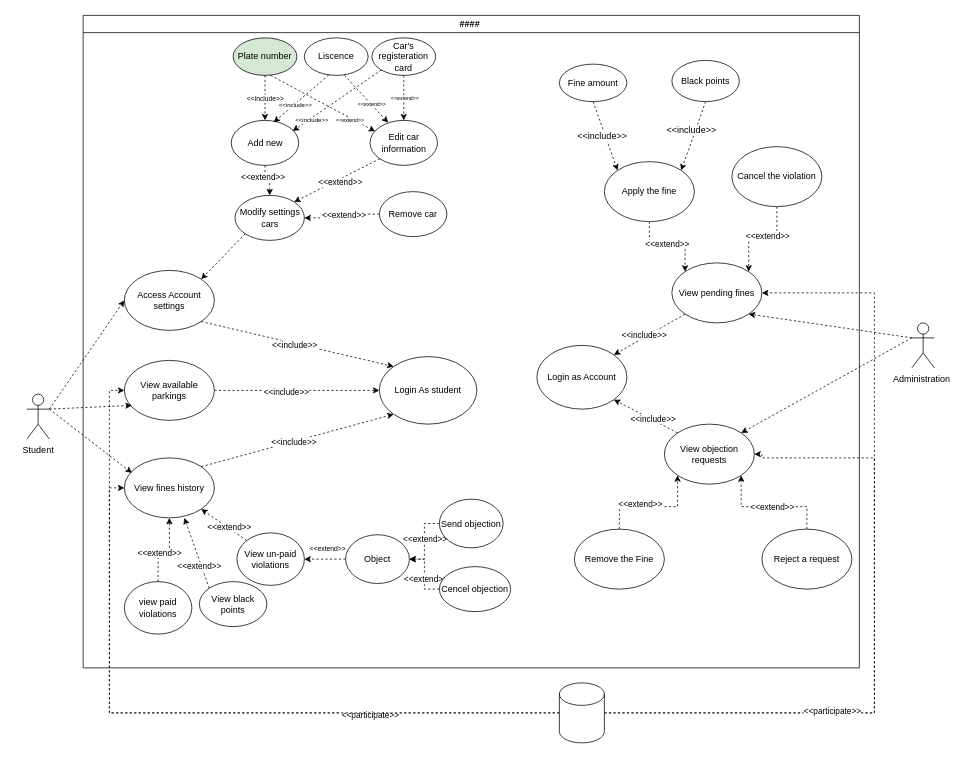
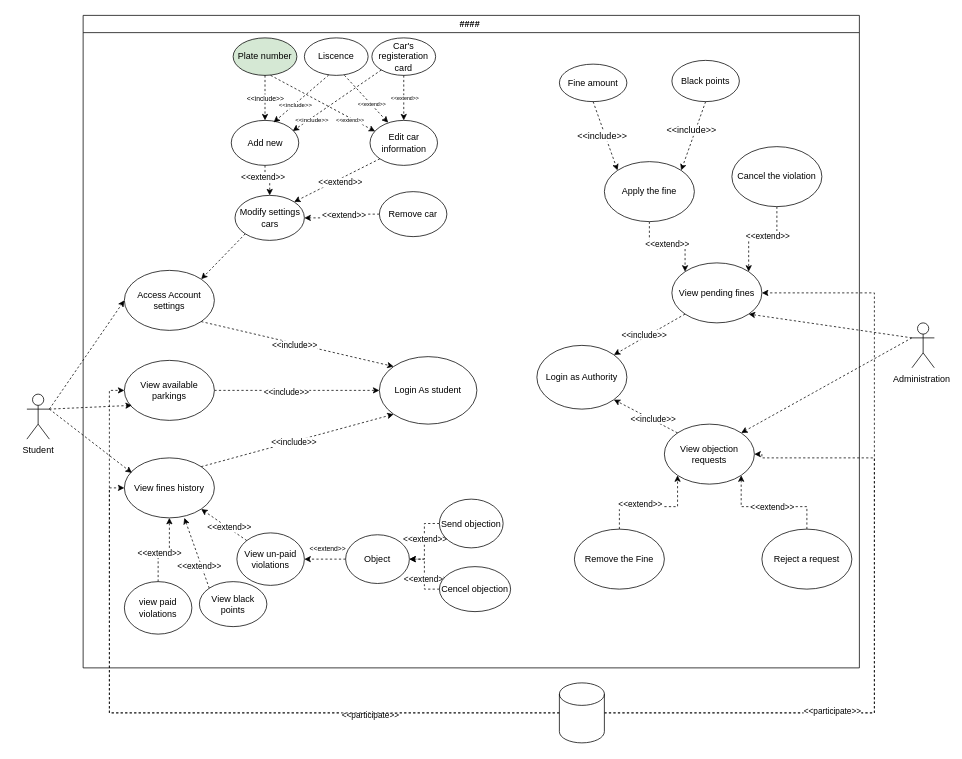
node "Login as Account": label "Login as Account" -> "Login as Authority"
